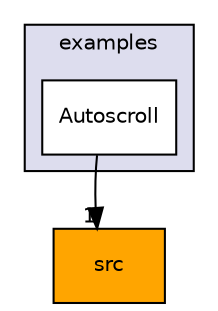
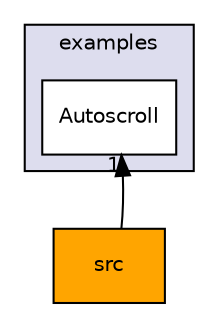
edge "Autoscroll" -> "src": reversed
